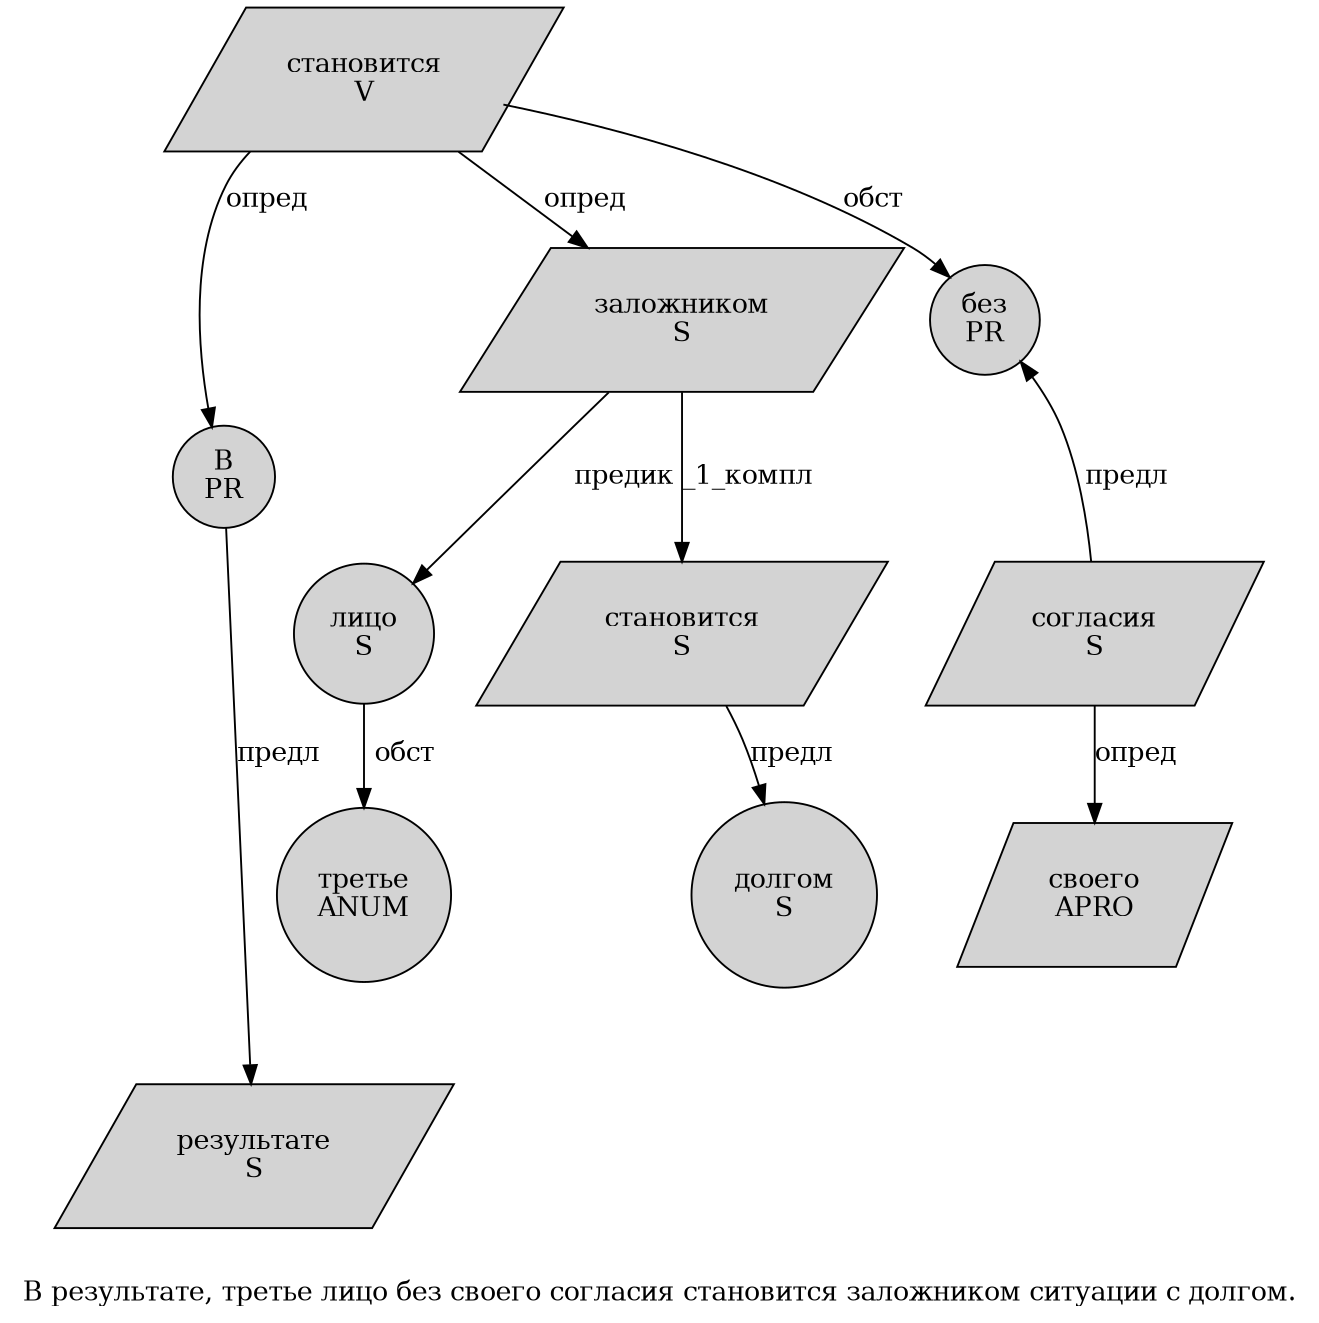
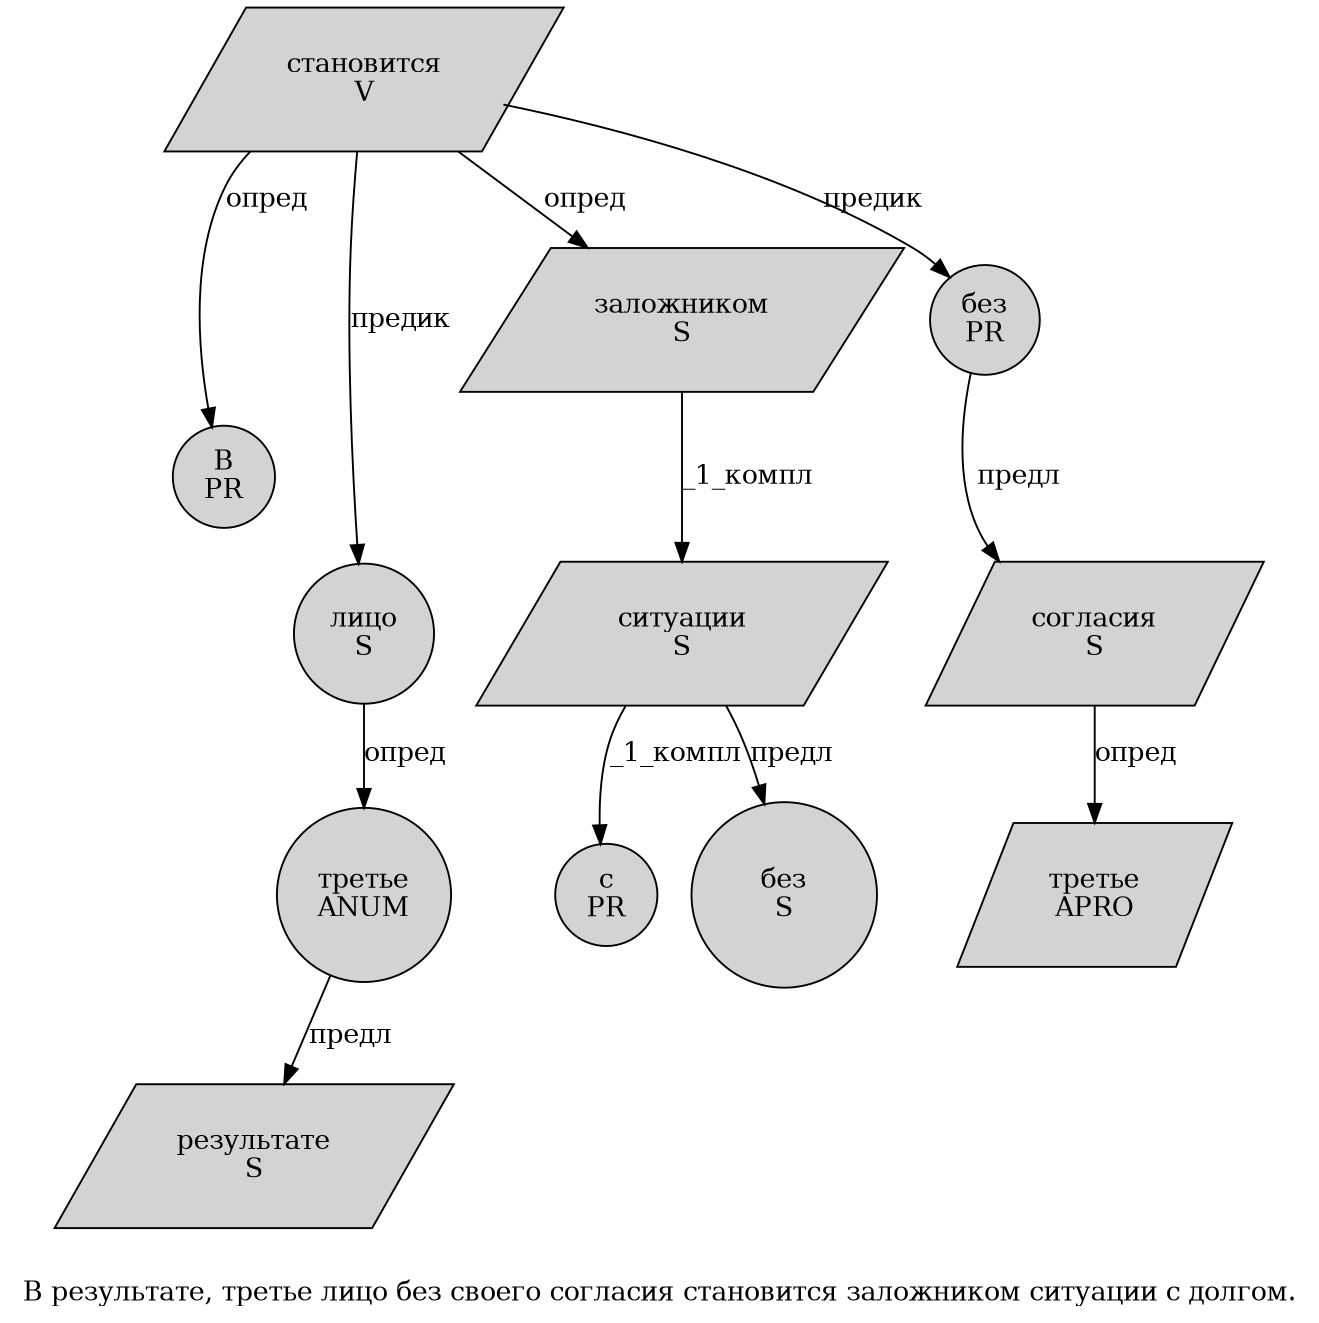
edge "становится V" -> "без PR": label "обст" -> "предик"
edge "согласия S" -> "без PR": reversed
edge "заложником S" -> "лицо S": now "становится V" -> "лицо S"
node "становится S": label "становится S" -> "ситуации S"
edge "лицо S" -> "третье ANUM": label "обст" -> "опред"
edge "В PR" -> "результате S": now "третье ANUM" -> "результате S"
node "с PR": added
node "долгом S": label "долгом S" -> "без S"
node "своего APRO": label "своего APRO" -> "третье APRO"
